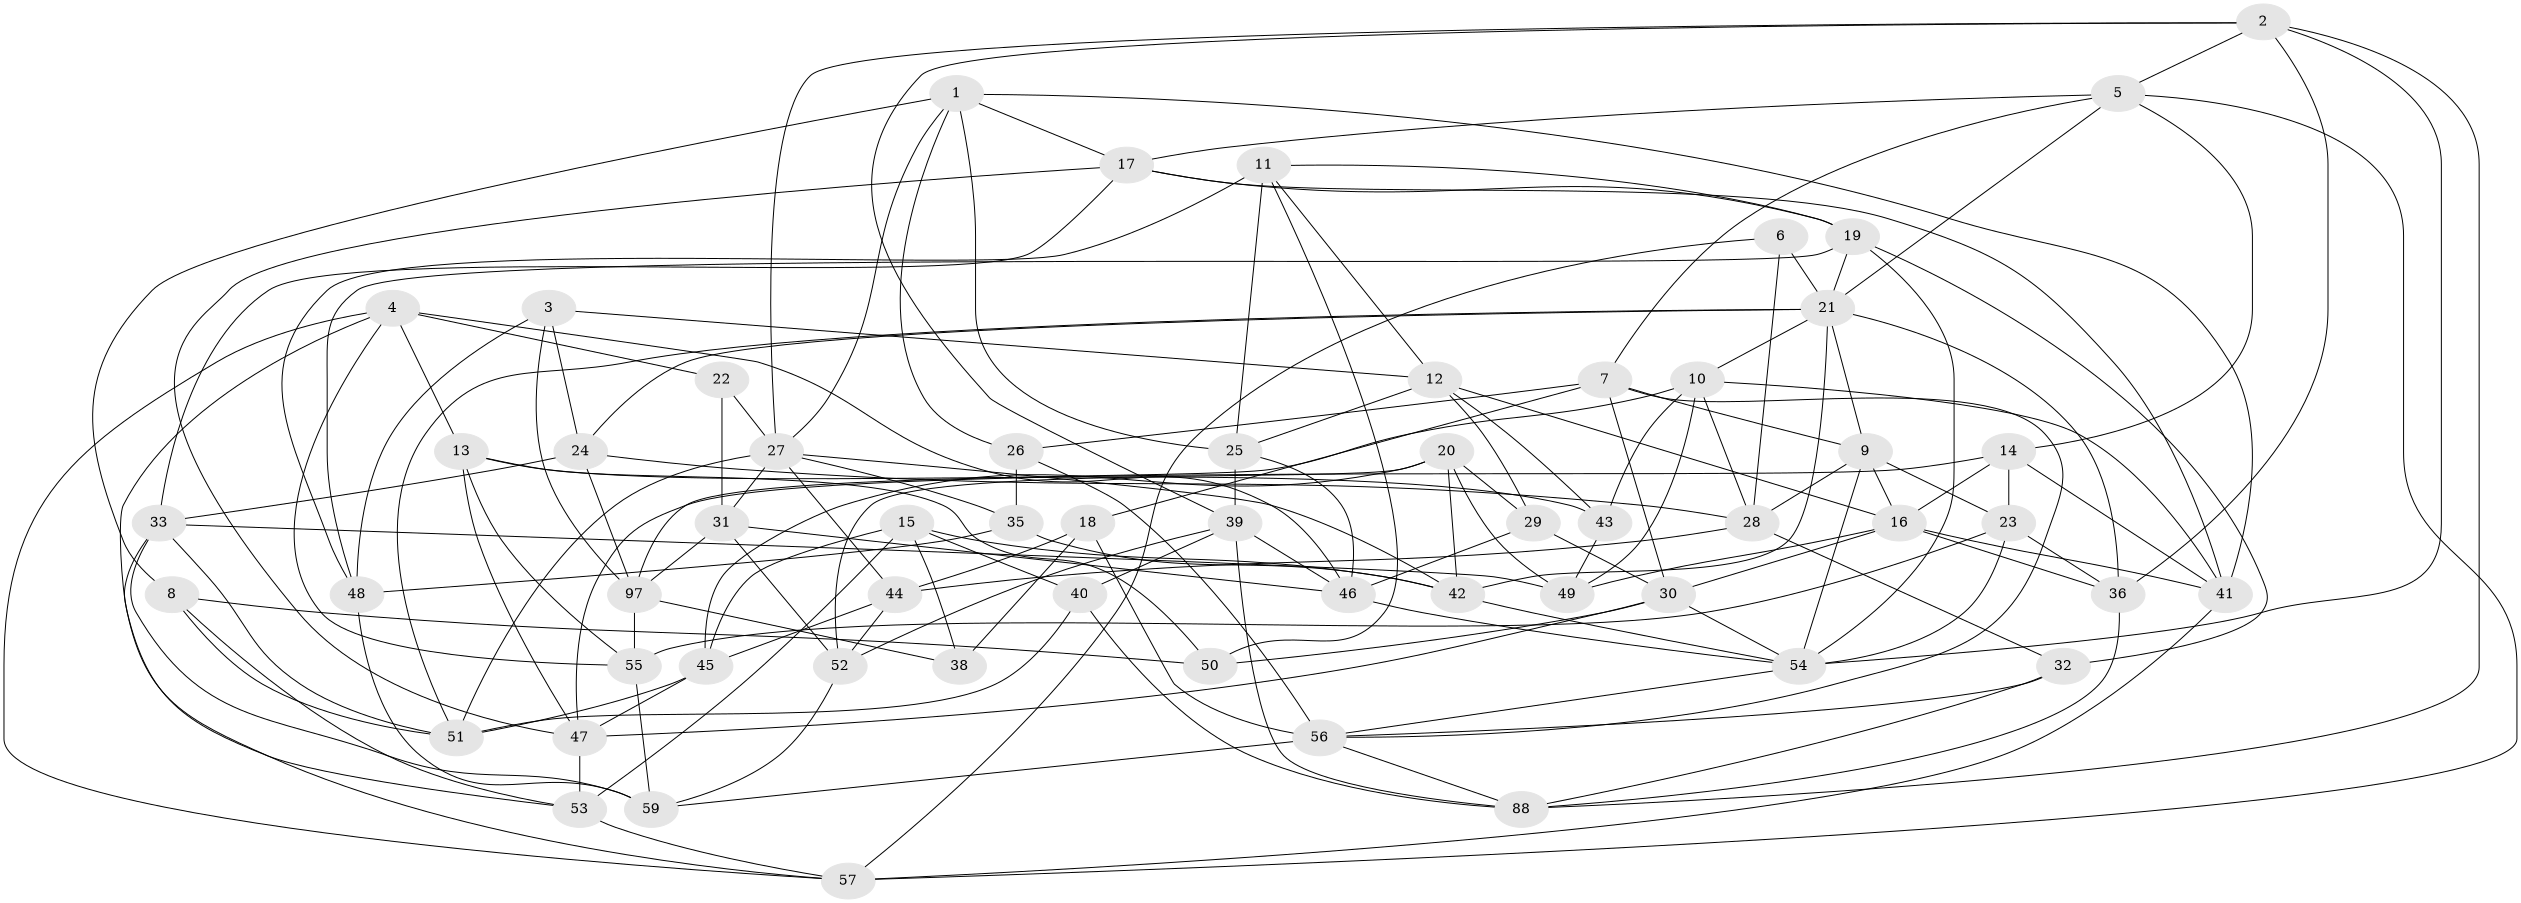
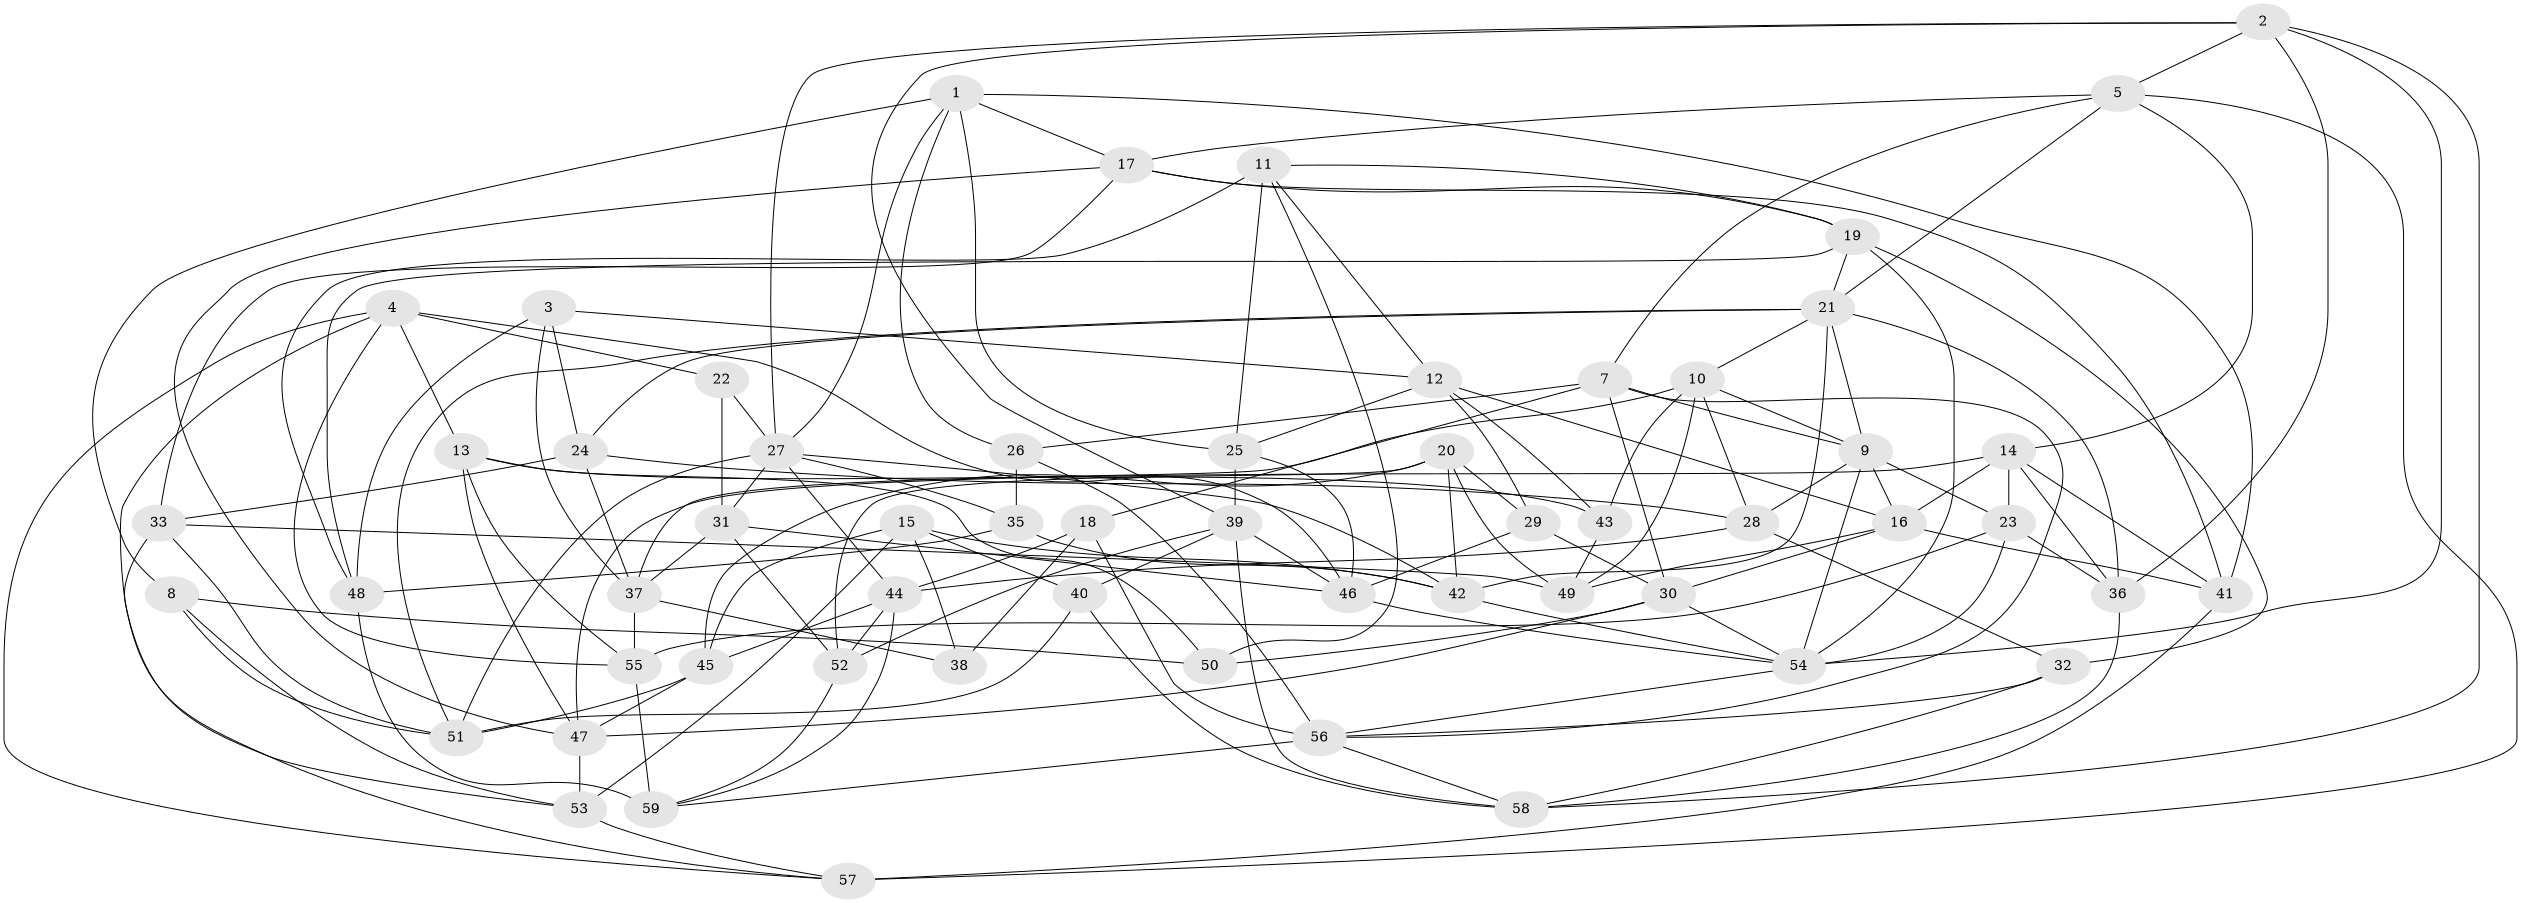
node "6": removed
edge "10" -- "41": now "10" -- "9"
edge "16" -- "36": now "14" -- "36"
node "97": label "97" -> "37"
edge "33" -- "59": now "44" -- "59"
node "88": label "88" -> "58"
